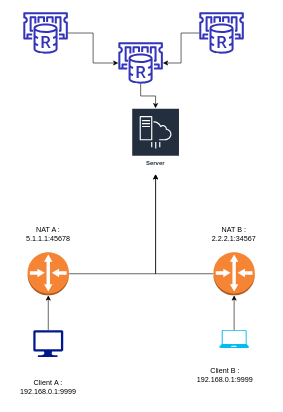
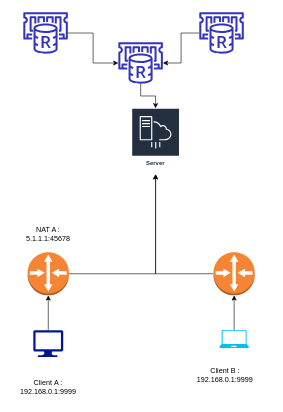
node "NAT B : 2.2.2.1:34567": removed
